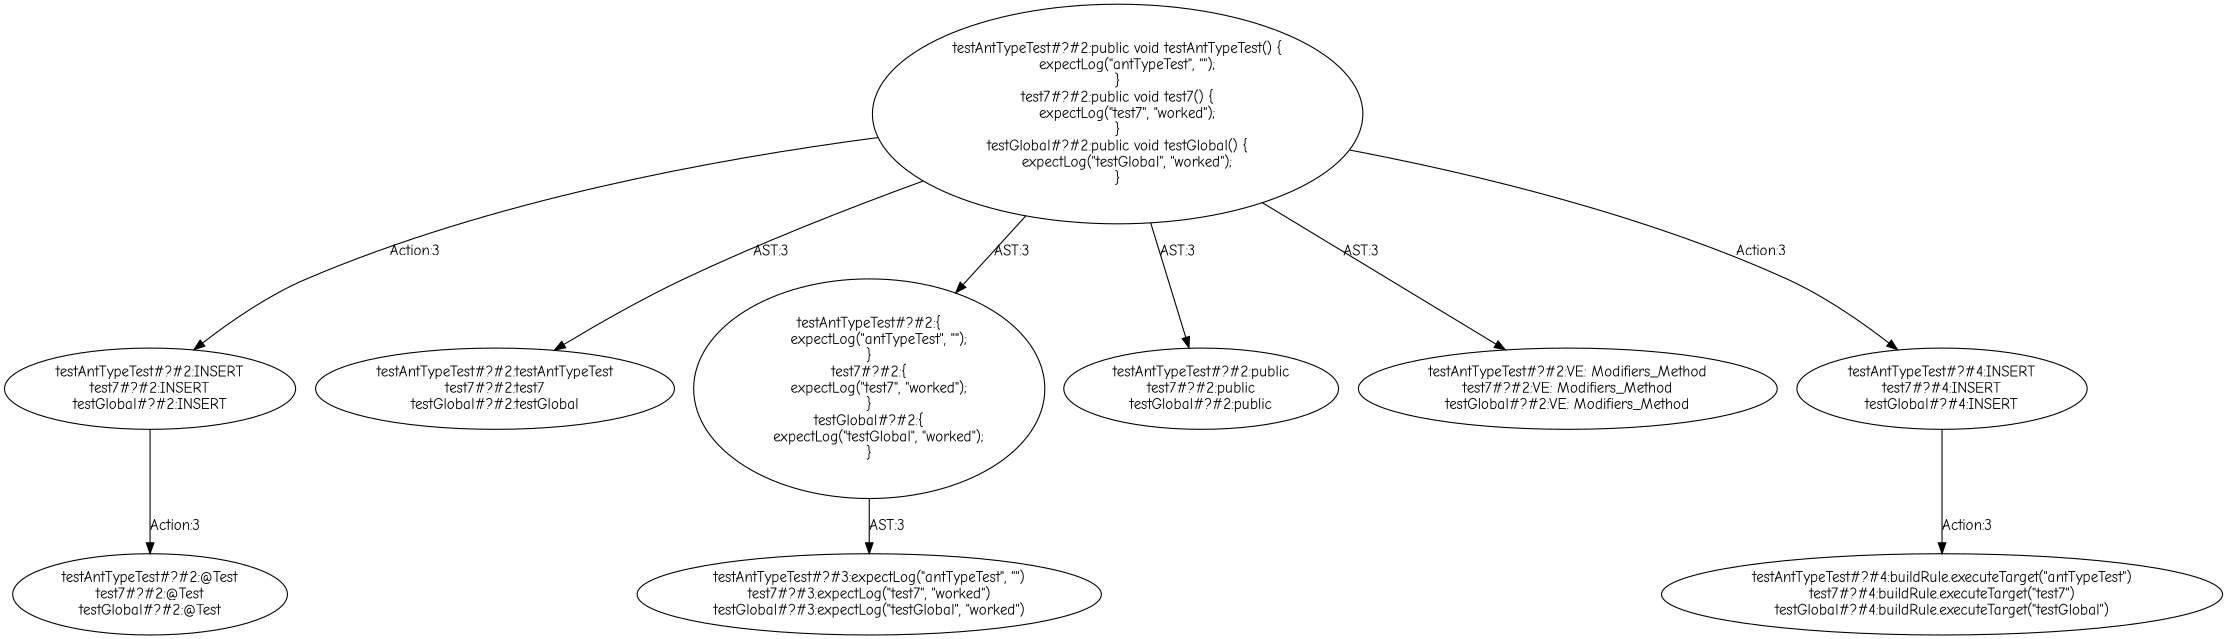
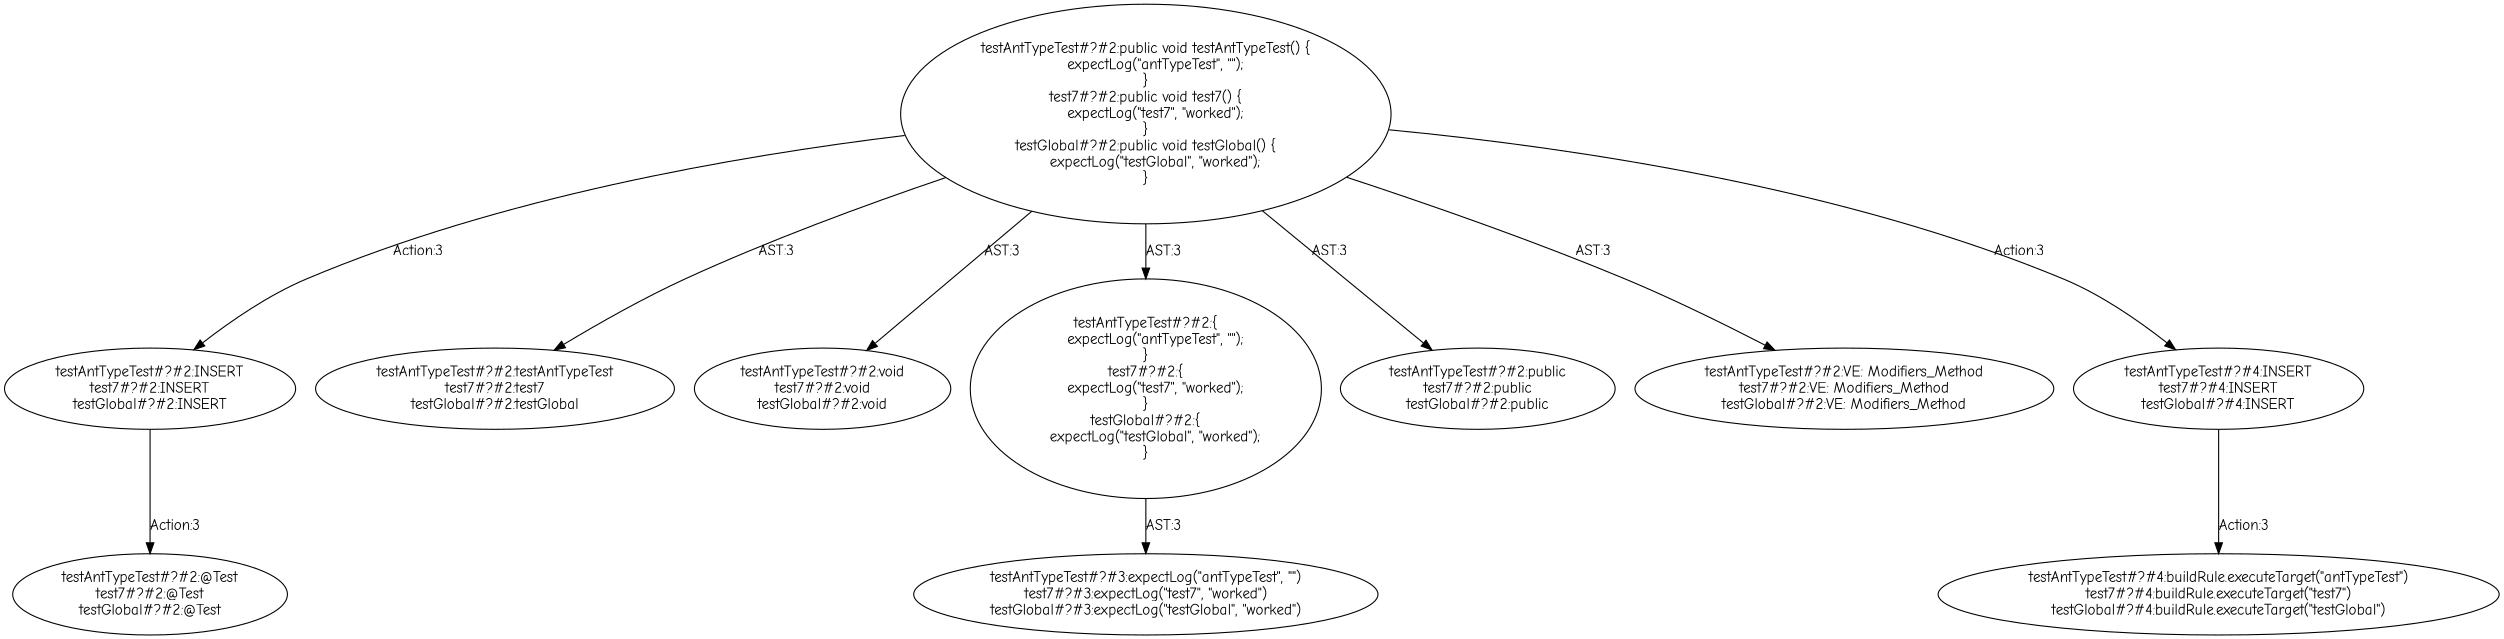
node "testAntTypeTest#?#2:void test7#?#2:void testGlobal#?#2:void": added
